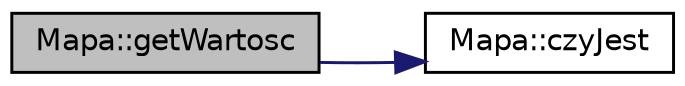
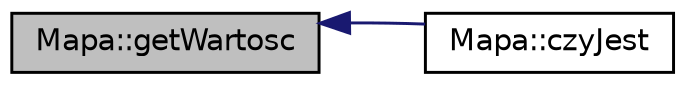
edge "Mapa::getWartosc" -> "Mapa::czyJest": reversed
